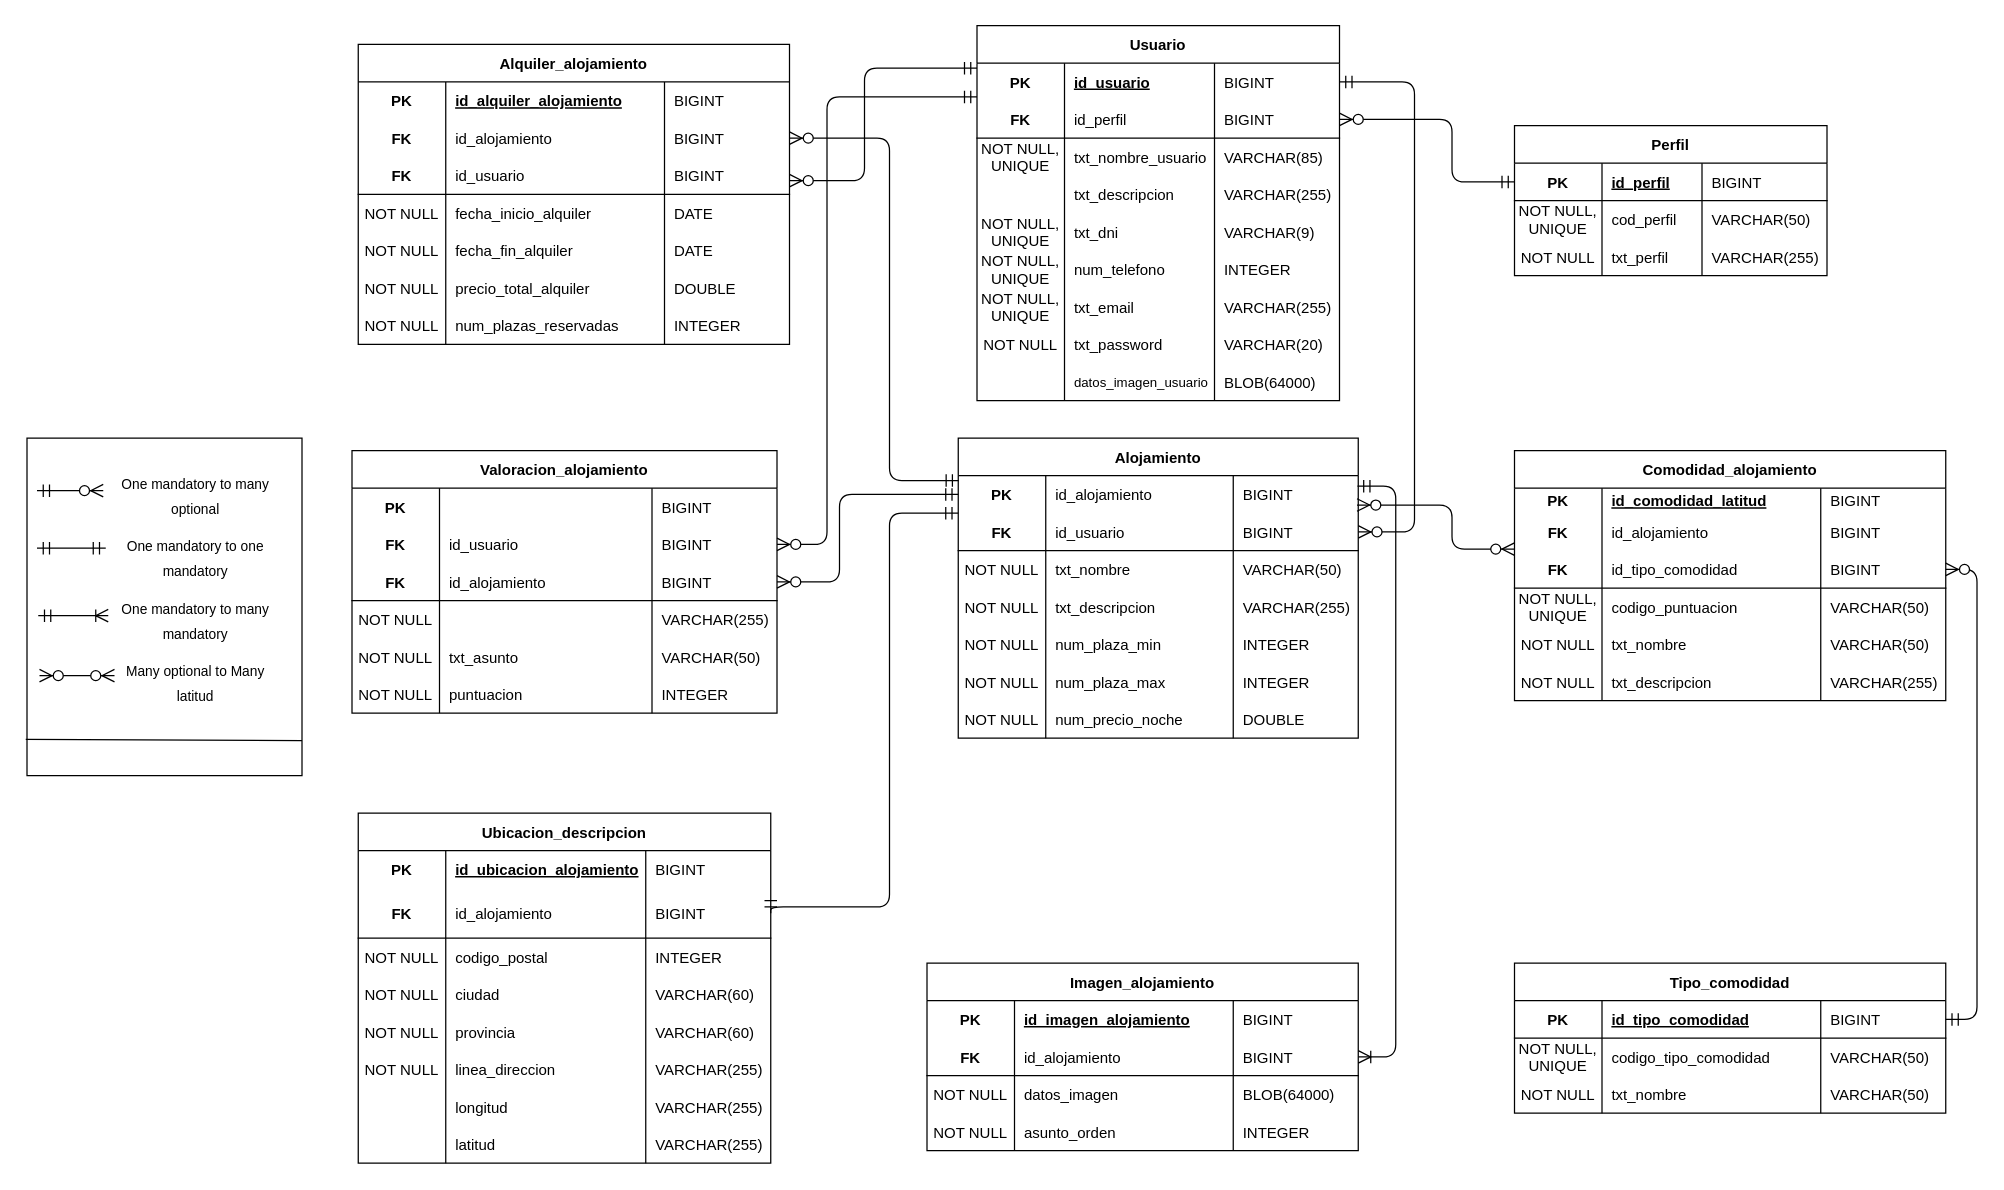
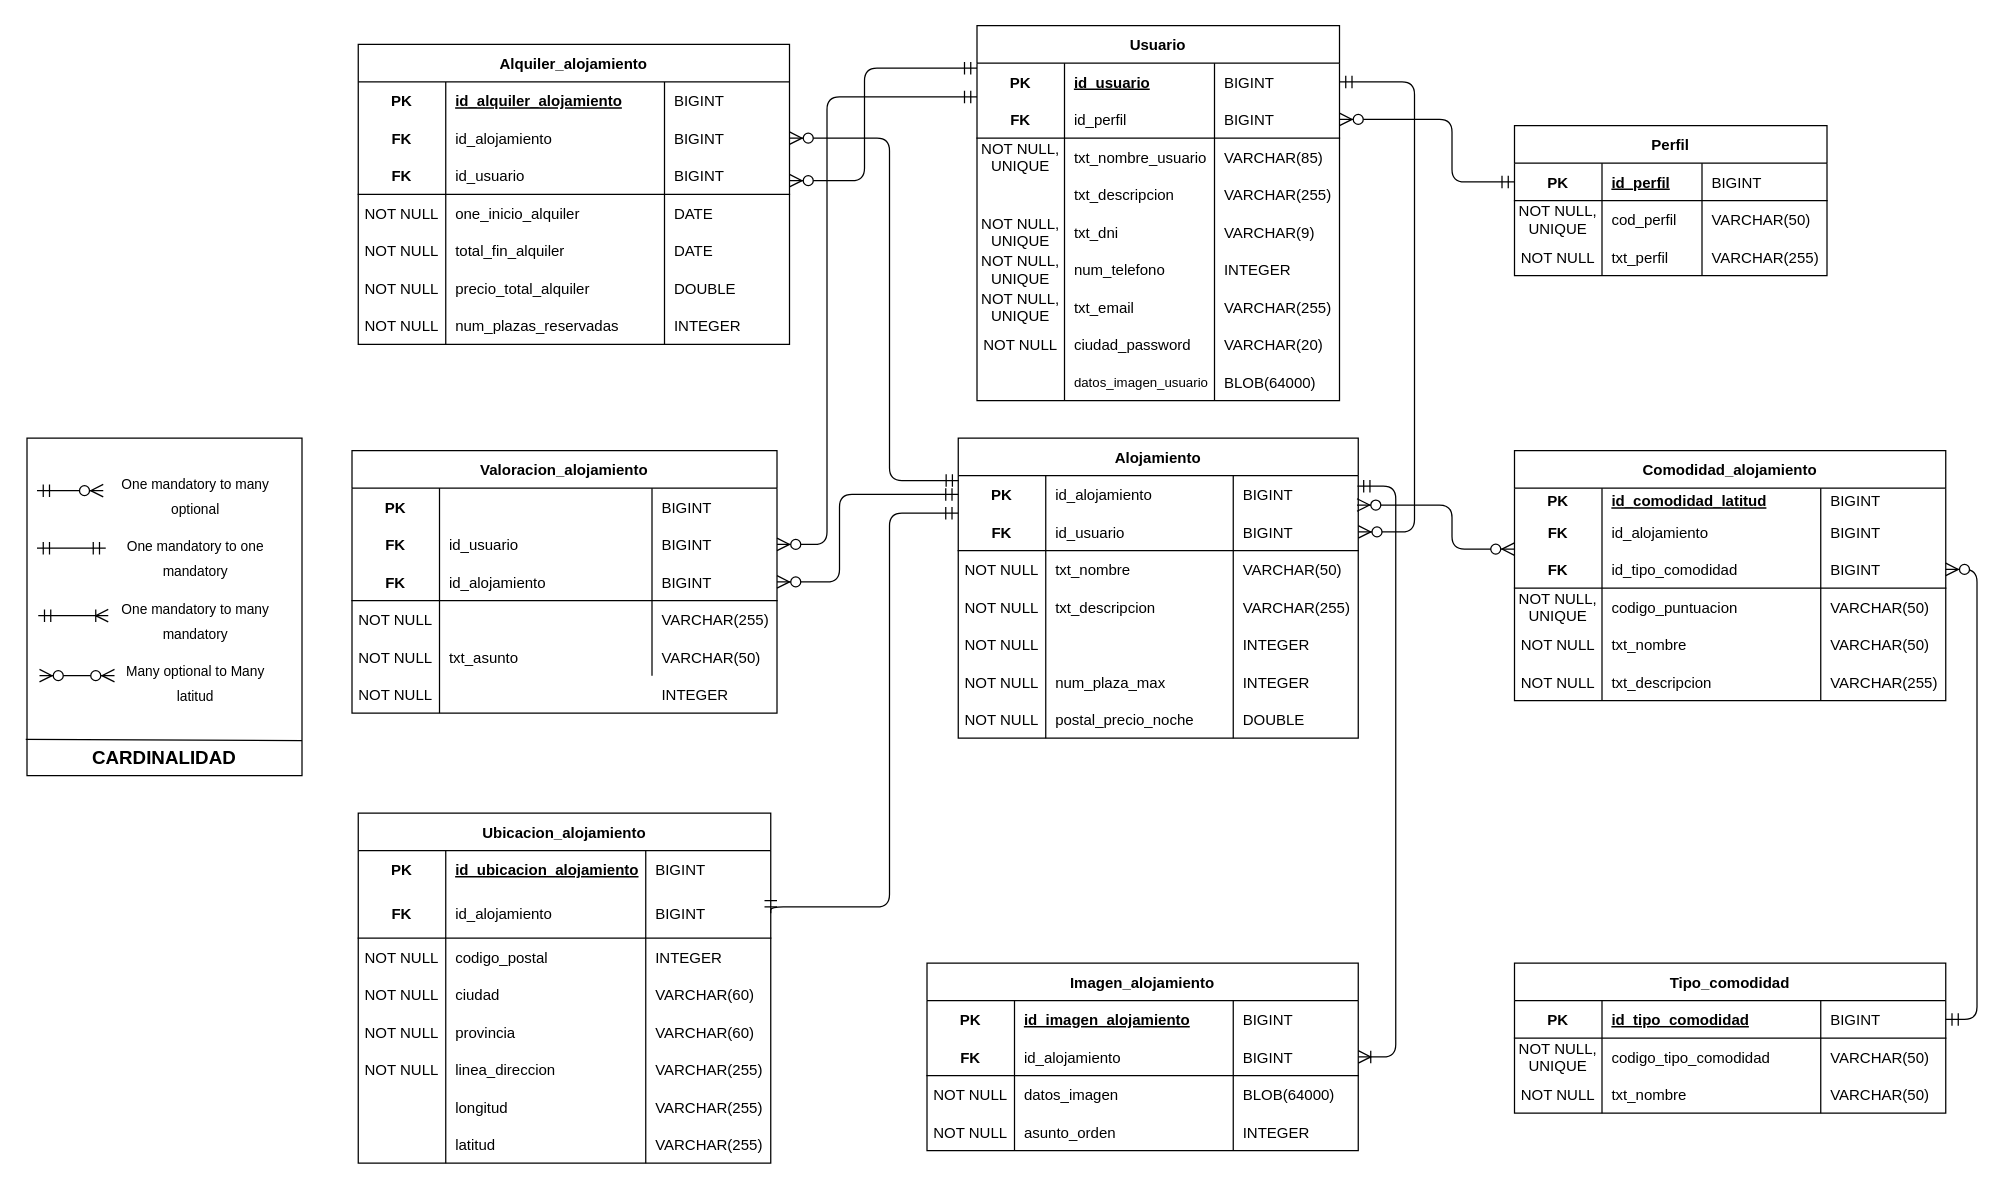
node "fecha_inicio_alquiler": label "fecha_inicio_alquiler" -> "one_inicio_alquiler"
node "fecha_fin_alquiler": label "fecha_fin_alquiler" -> "total_fin_alquiler"
node "txt_password": label "txt_password" -> "ciudad_password"
node "num_plaza_min": removed
node "puntuacion": removed
node "num_precio_noche": label "num_precio_noche" -> "postal_precio_noche"
node "CARDINALIDAD": added
node "Ubicacion_descripcion": label "Ubicacion_descripcion" -> "Ubicacion_alojamiento"
